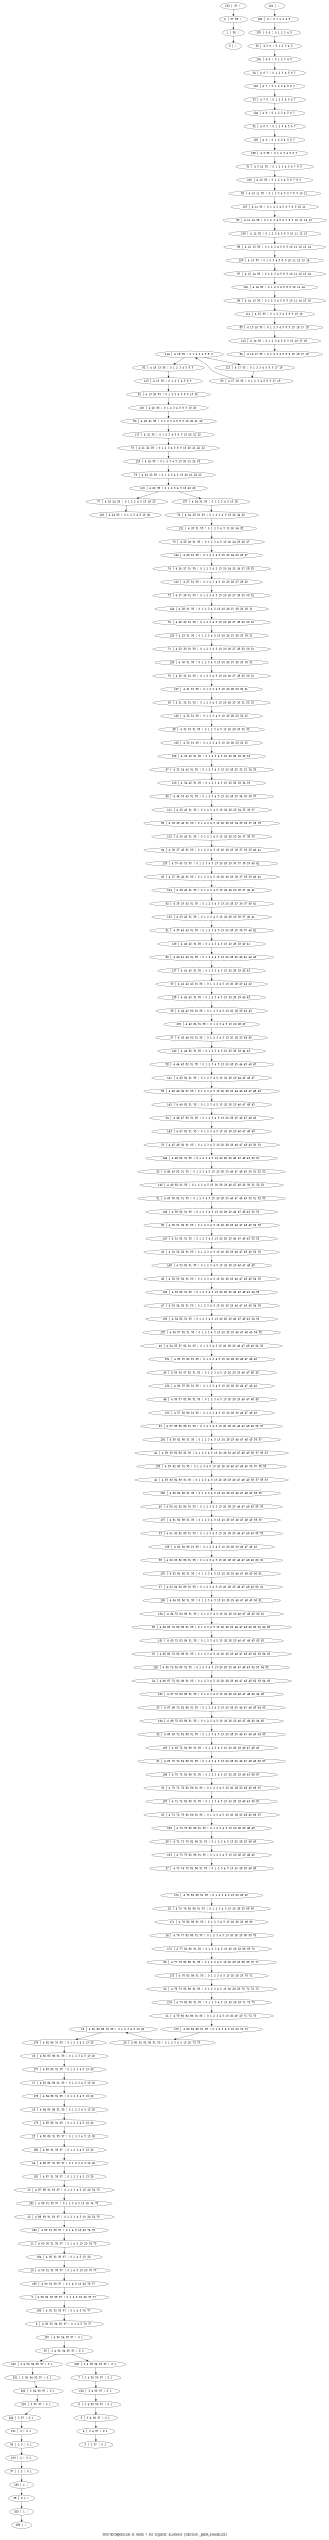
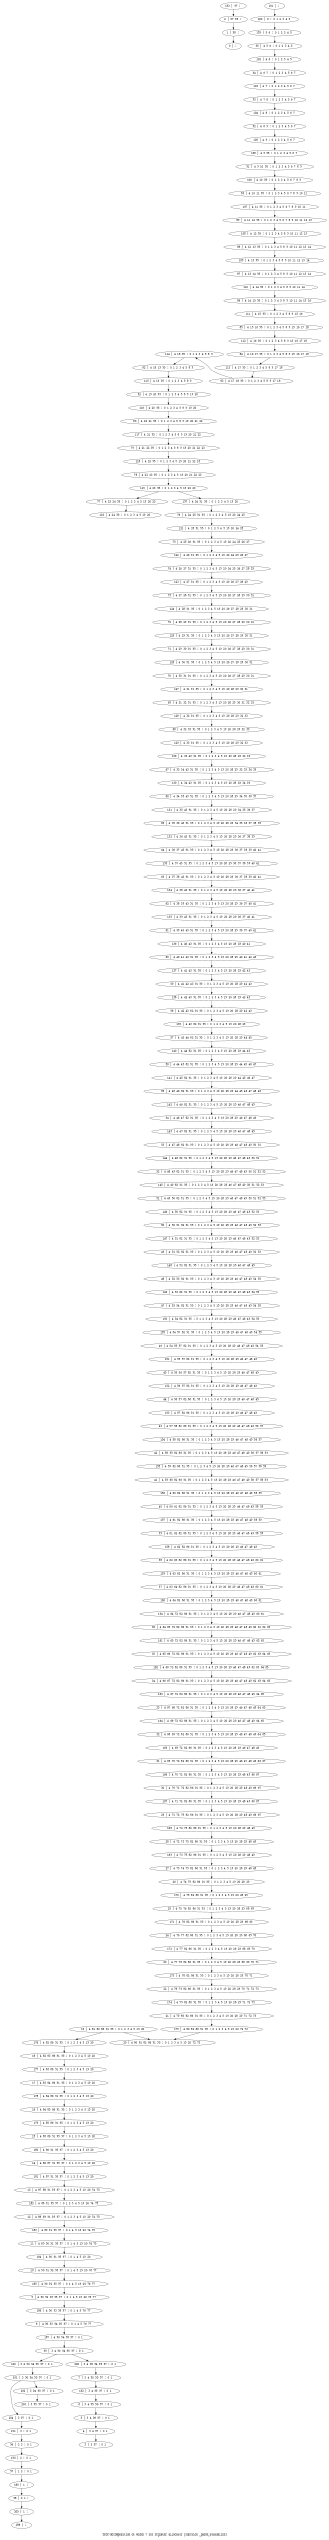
edge "114 | 4 18 95 : 0 1 2 3 4 5 8 9" -> "113 | 4 17 95 : 0 1 2 3 4 5 8 9 17 18": now "84 | 4 16 17 95 : 0 1 2 3 4 5 8 9 15 16 17 18" -> "113 | 4 17 95 : 0 1 2 3 4 5 8 9 17 18"
node "26 | 4 74 75 82 86 91 95 : 0 1 2 3 4 5 19 20 28 29": added
edge "20 | 4 80 81 82 86 91 95 : 0 1 2 3 4 5 19 20 72 73" -> "19 | 4 81 82 86 91 95 : 0 1 2 3 4 5 19 20": reversed
edge "8 | 4 90 93 94 95 97 : 0 1 4 5 76 77" -> "187 | 4 90 94 95 97 : 0 1": added
edge "203 | 3 95 97 : 0 1" -> "204 | 3 97 : 0 1": now "201 | 3 90 94 95 97 : 0 1" -> "204 | 3 97 : 0 1"
